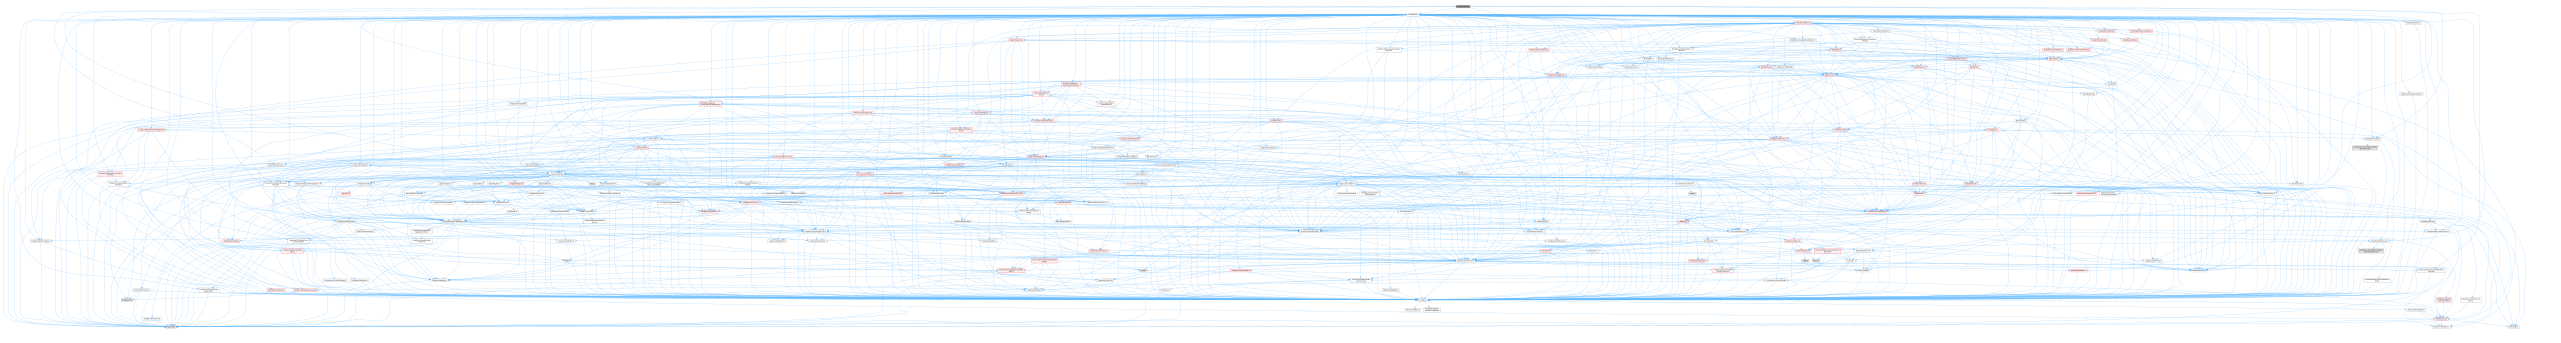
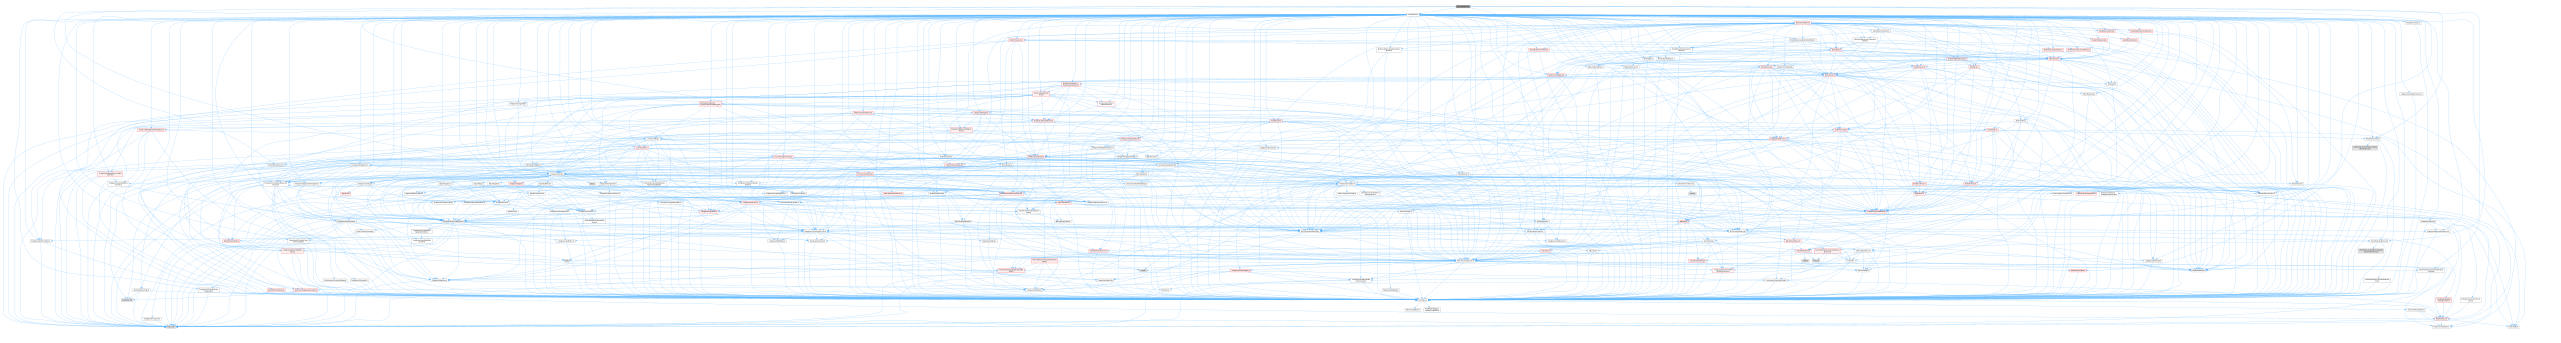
edge "Serialization/Archive.h" -> "Misc/AutomationEvent.h": now "Serialization/Archive.h" -> "HAL/PlatformProperties.h"
